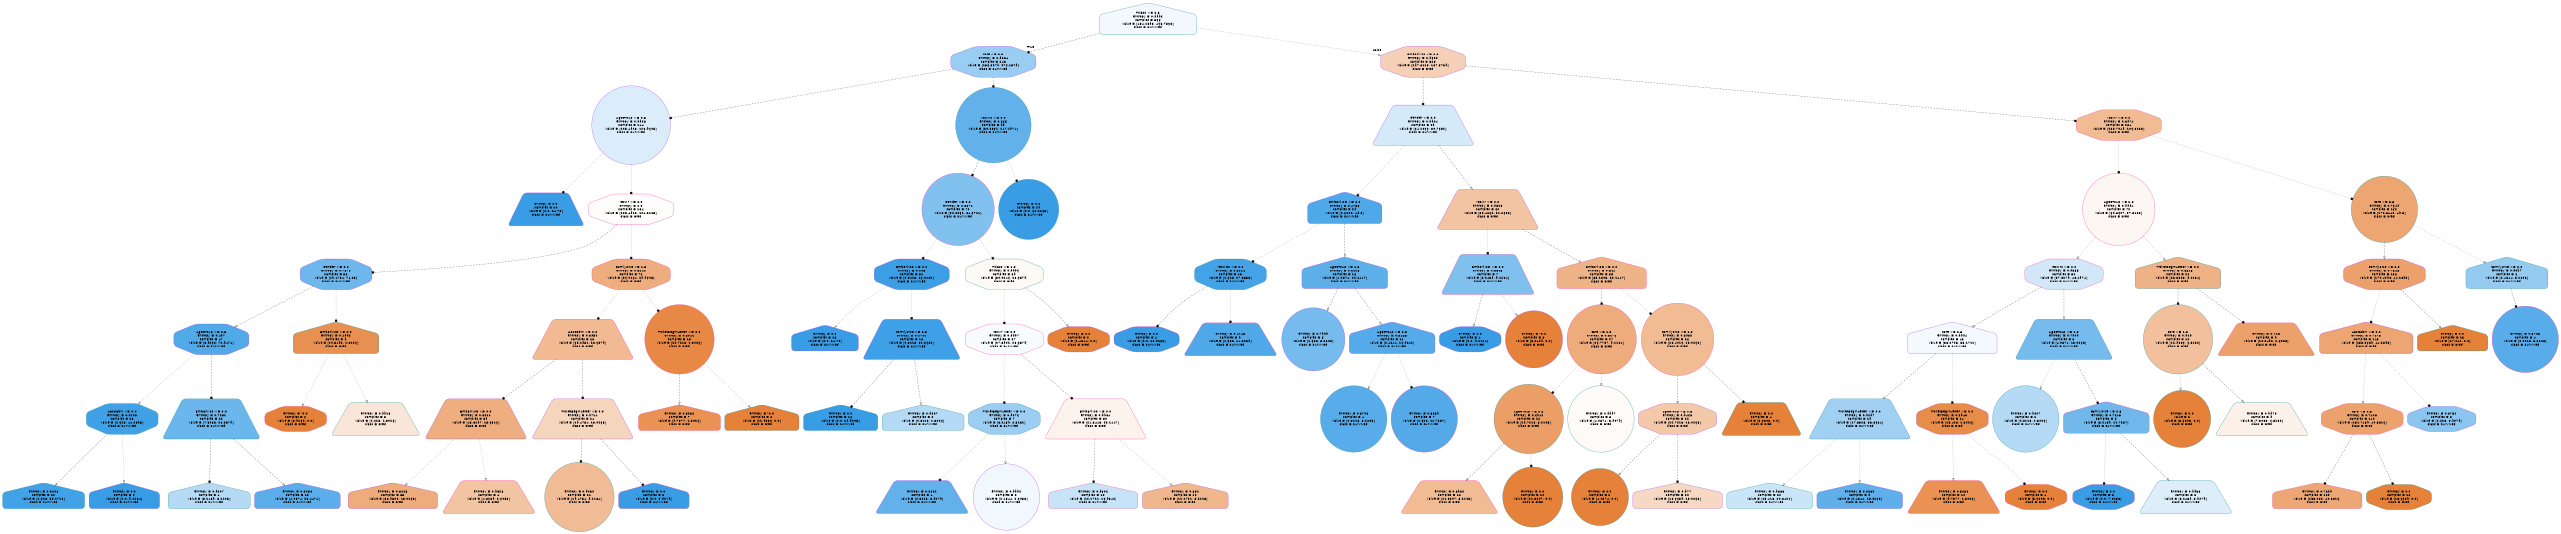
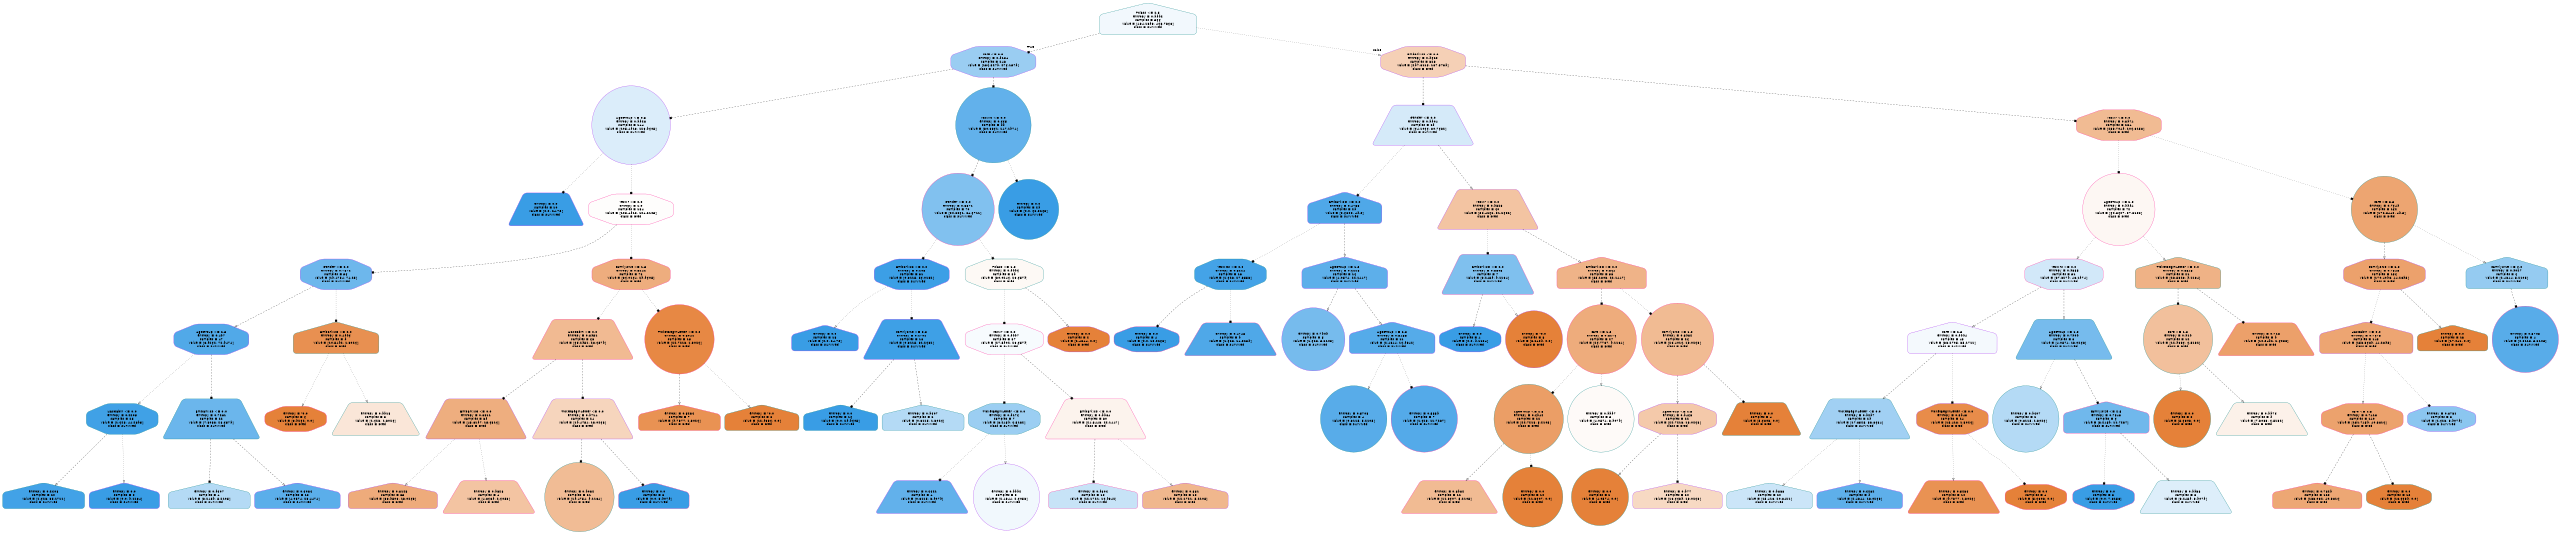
node "entropy = 0.0 value = 3 value = [5.6803, 0.0] class = Died": label "entropy = 0.0 value = 3 value = [5.6803, 0.0] class = Died" -> "entropy = 0.0 samples = 3 value = [5.6803, 0.0] class = Died"
